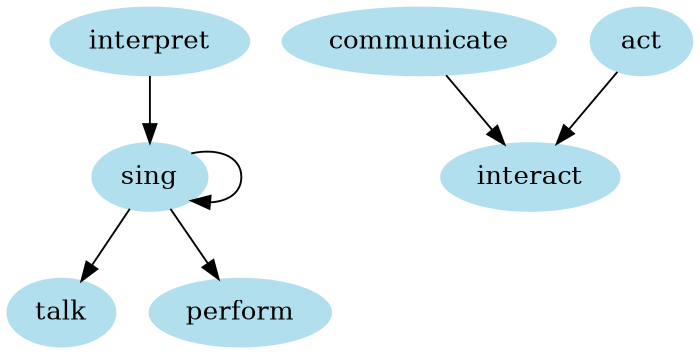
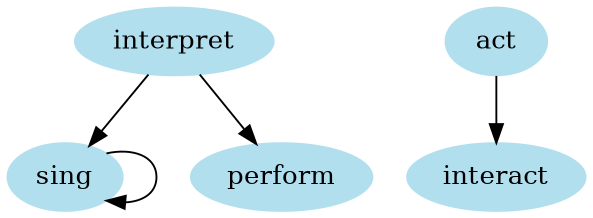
node "communicate": removed
edge "sing" -> "perform": now "interpret" -> "perform"
node "talk": removed
